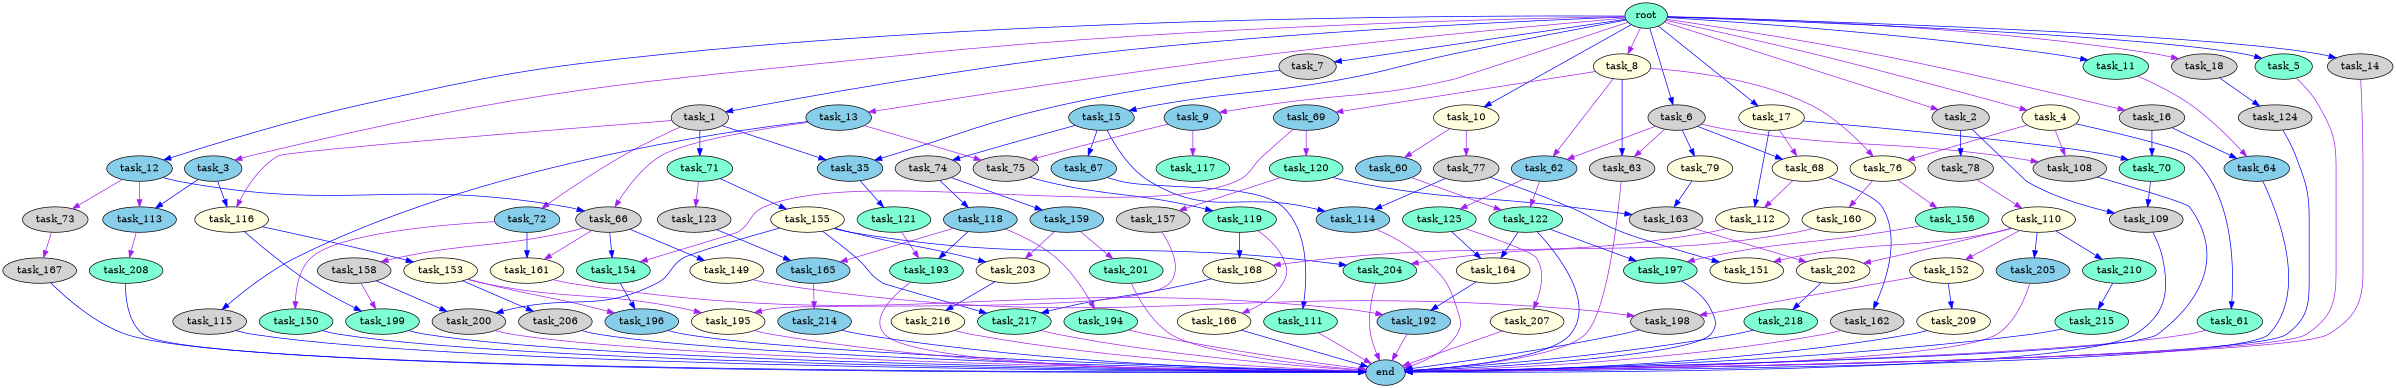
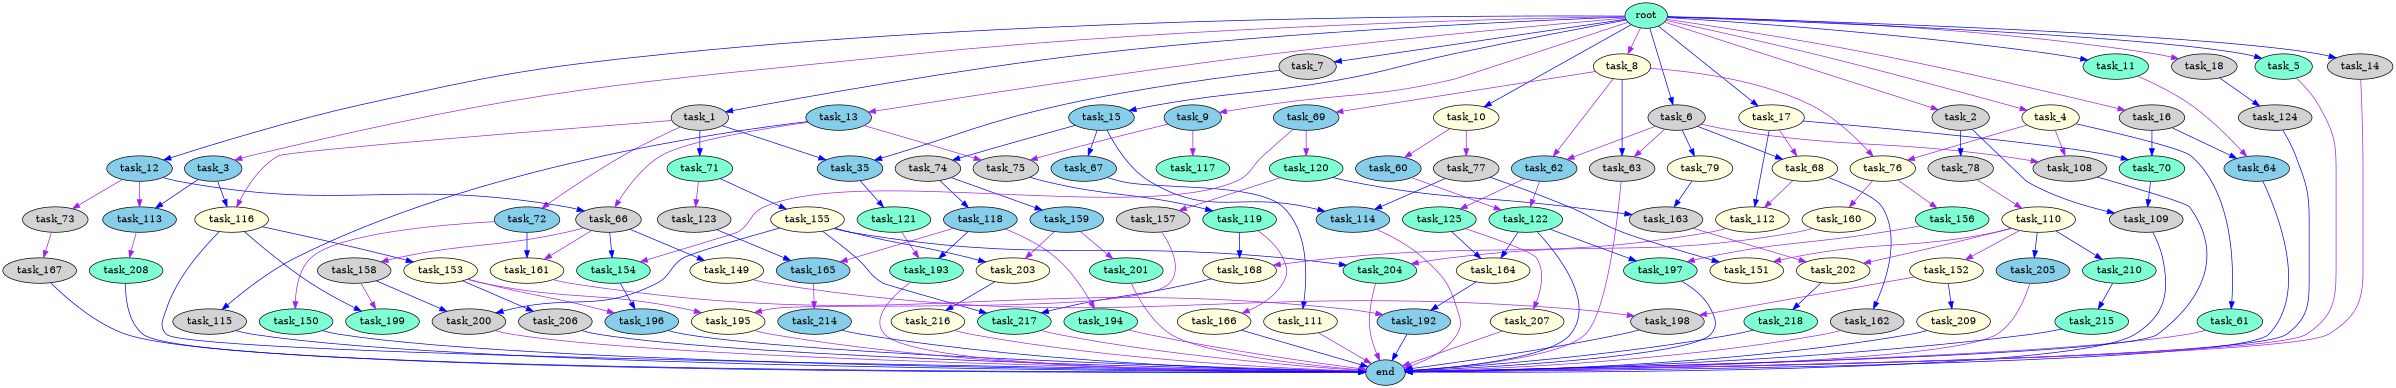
node "task_111": fillcolor aquamarine -> lightyellow
edge "task_192" -> "end": color purple -> blue
edge "task_199" -> "end": now "task_116" -> "end"
